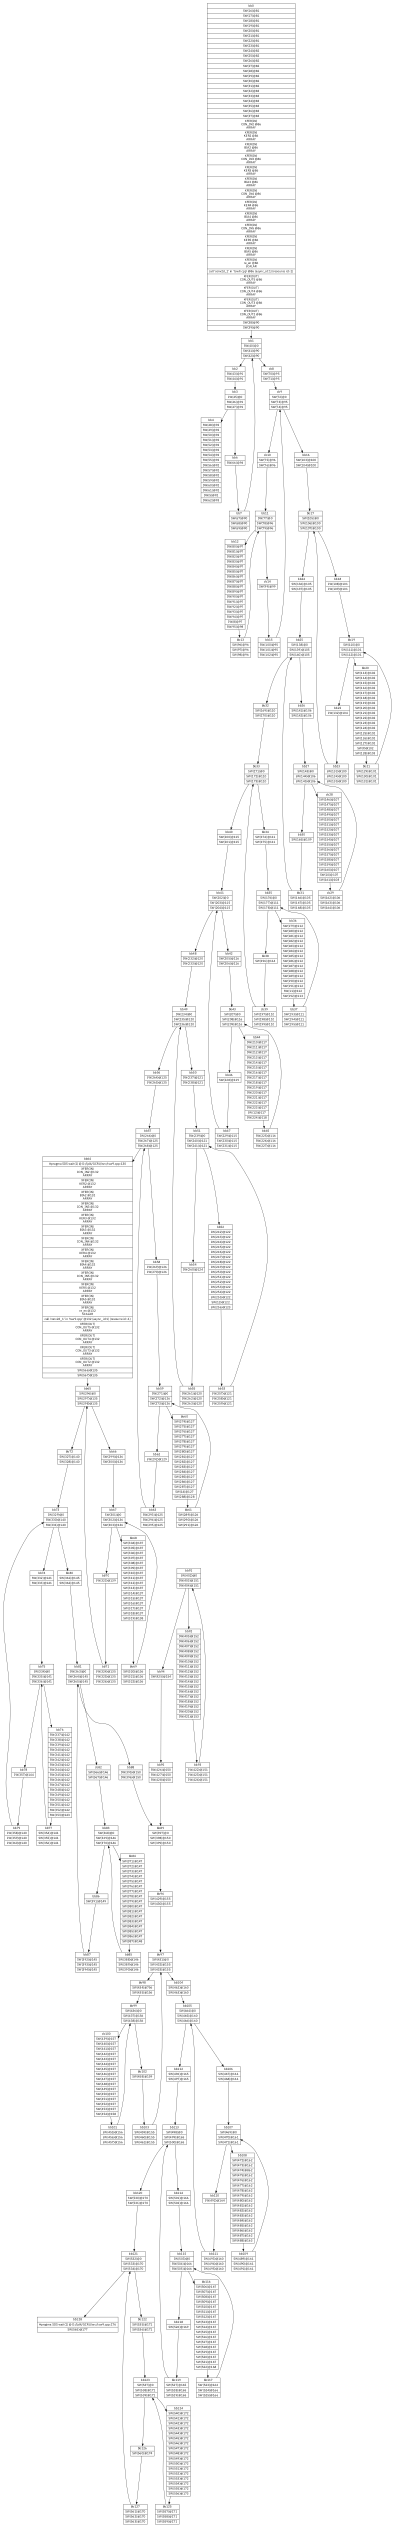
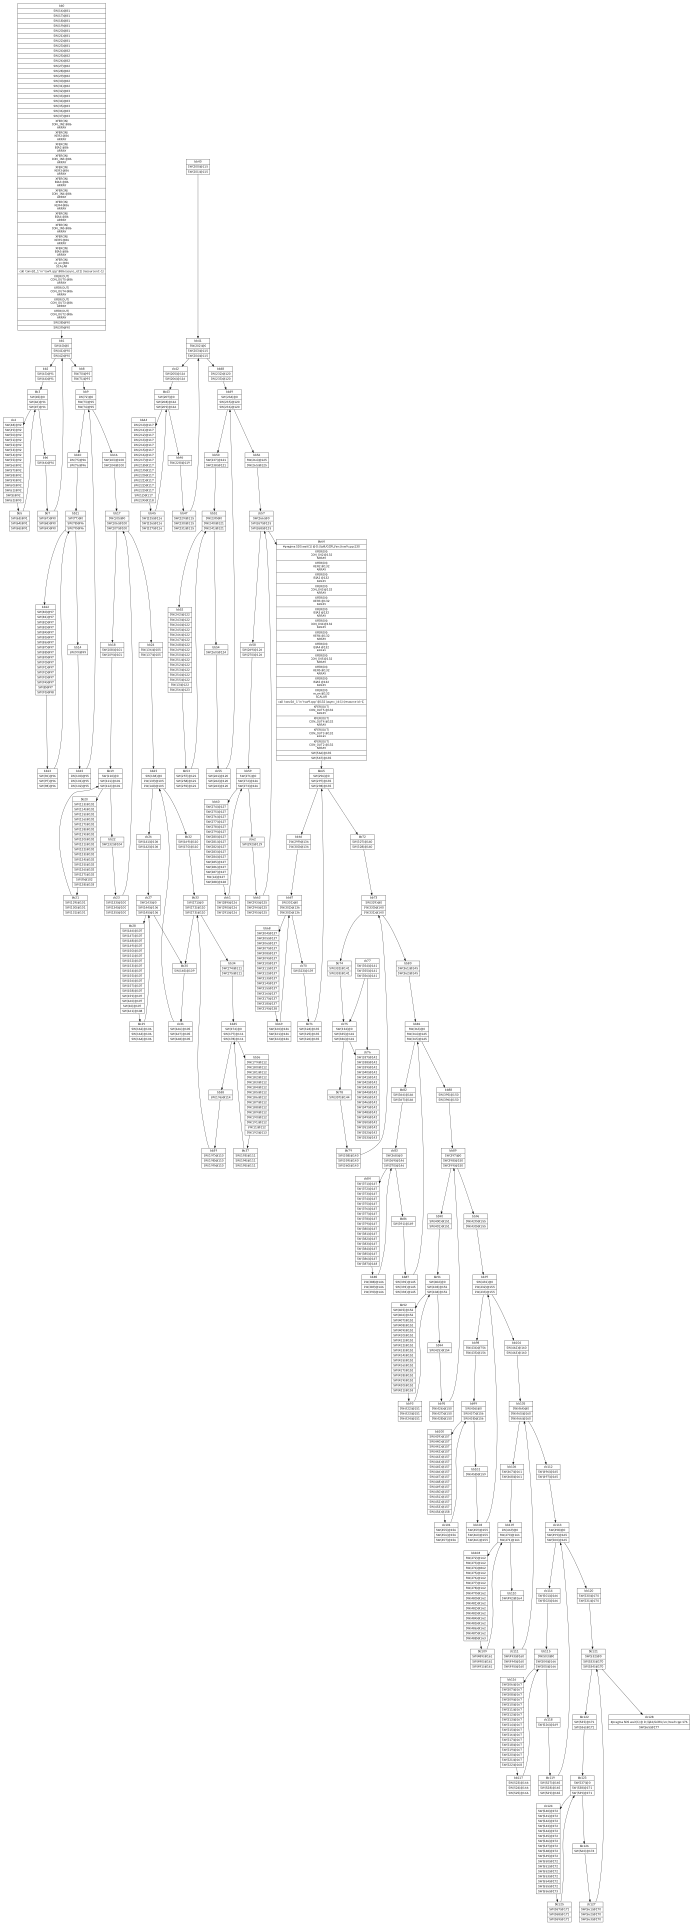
node "bb5": added
edge "bb33" -> "bb40": now "bb33" -> "bb30"
node "bb90": added
edge "bb76" -> "bb77": reversed
